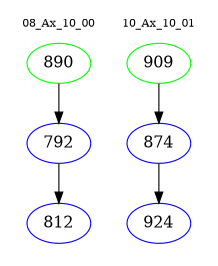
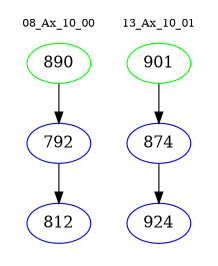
cluster "10_Ax_10_01": label "10_Ax_10_01" -> "13_Ax_10_01"
node "909": label "909" -> "901"
